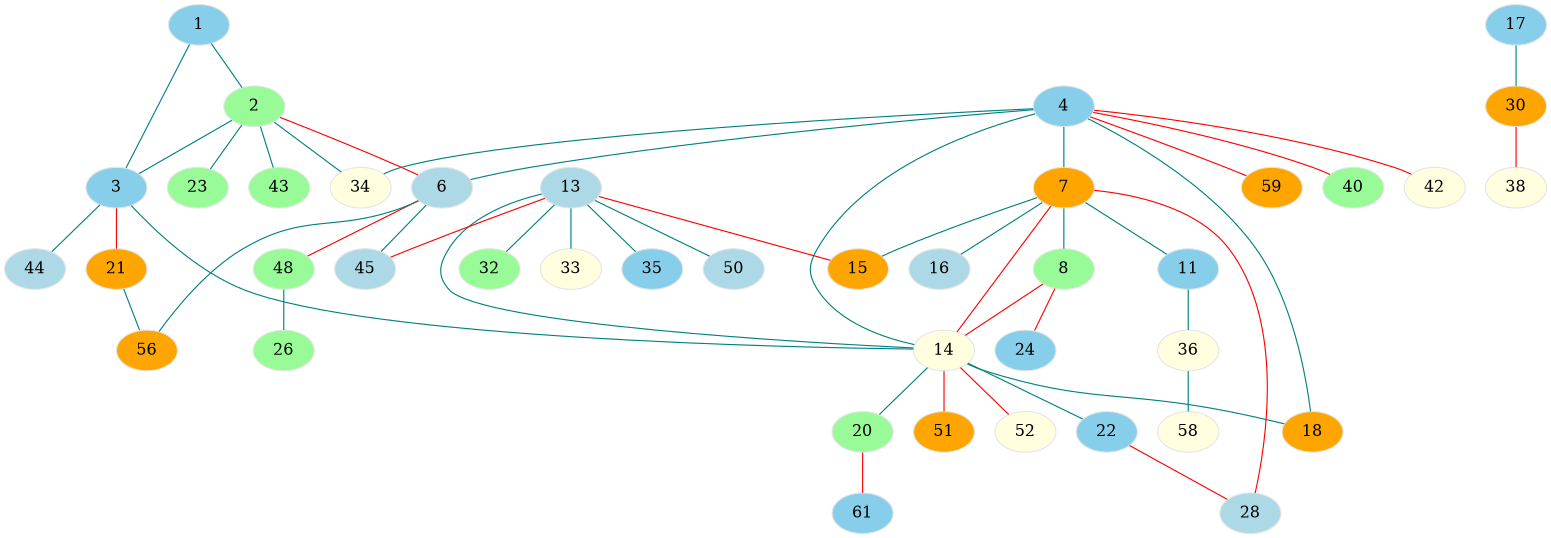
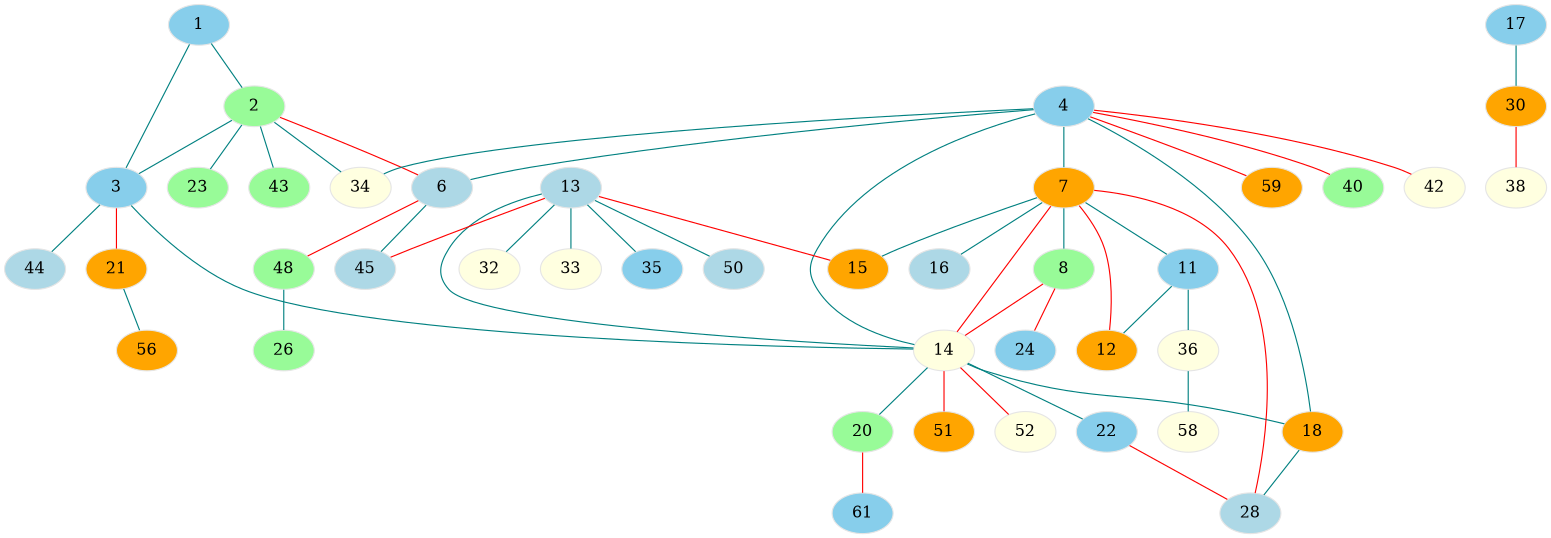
edge "6" -- "56": removed
node "32": fillcolor palegreen -> lightyellow
node "12": added
edge "18" -- "28": added
